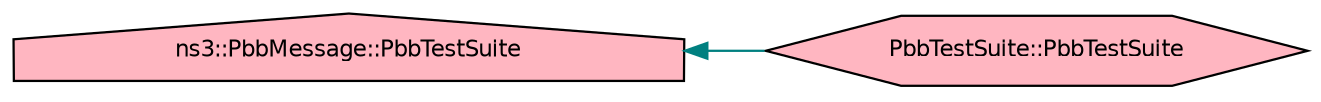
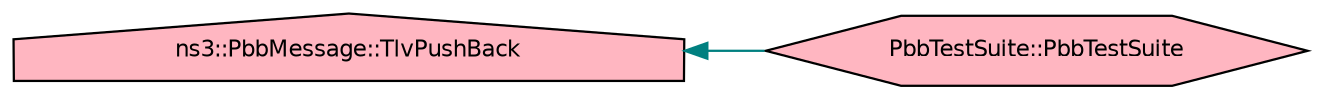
node "ns3::PbbMessage::PbbTestSuite": label "ns3::PbbMessage::PbbTestSuite" -> "ns3::PbbMessage::TlvPushBack"
